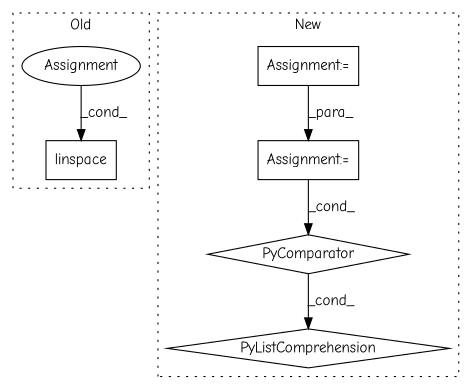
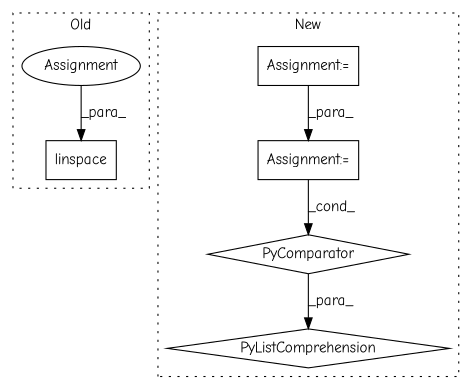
edge "Assignment" -> "linspace": label "_cond_" -> "_para_"
edge "PyComparator" -> "PyListComprehension": label "_cond_" -> "_para_"
